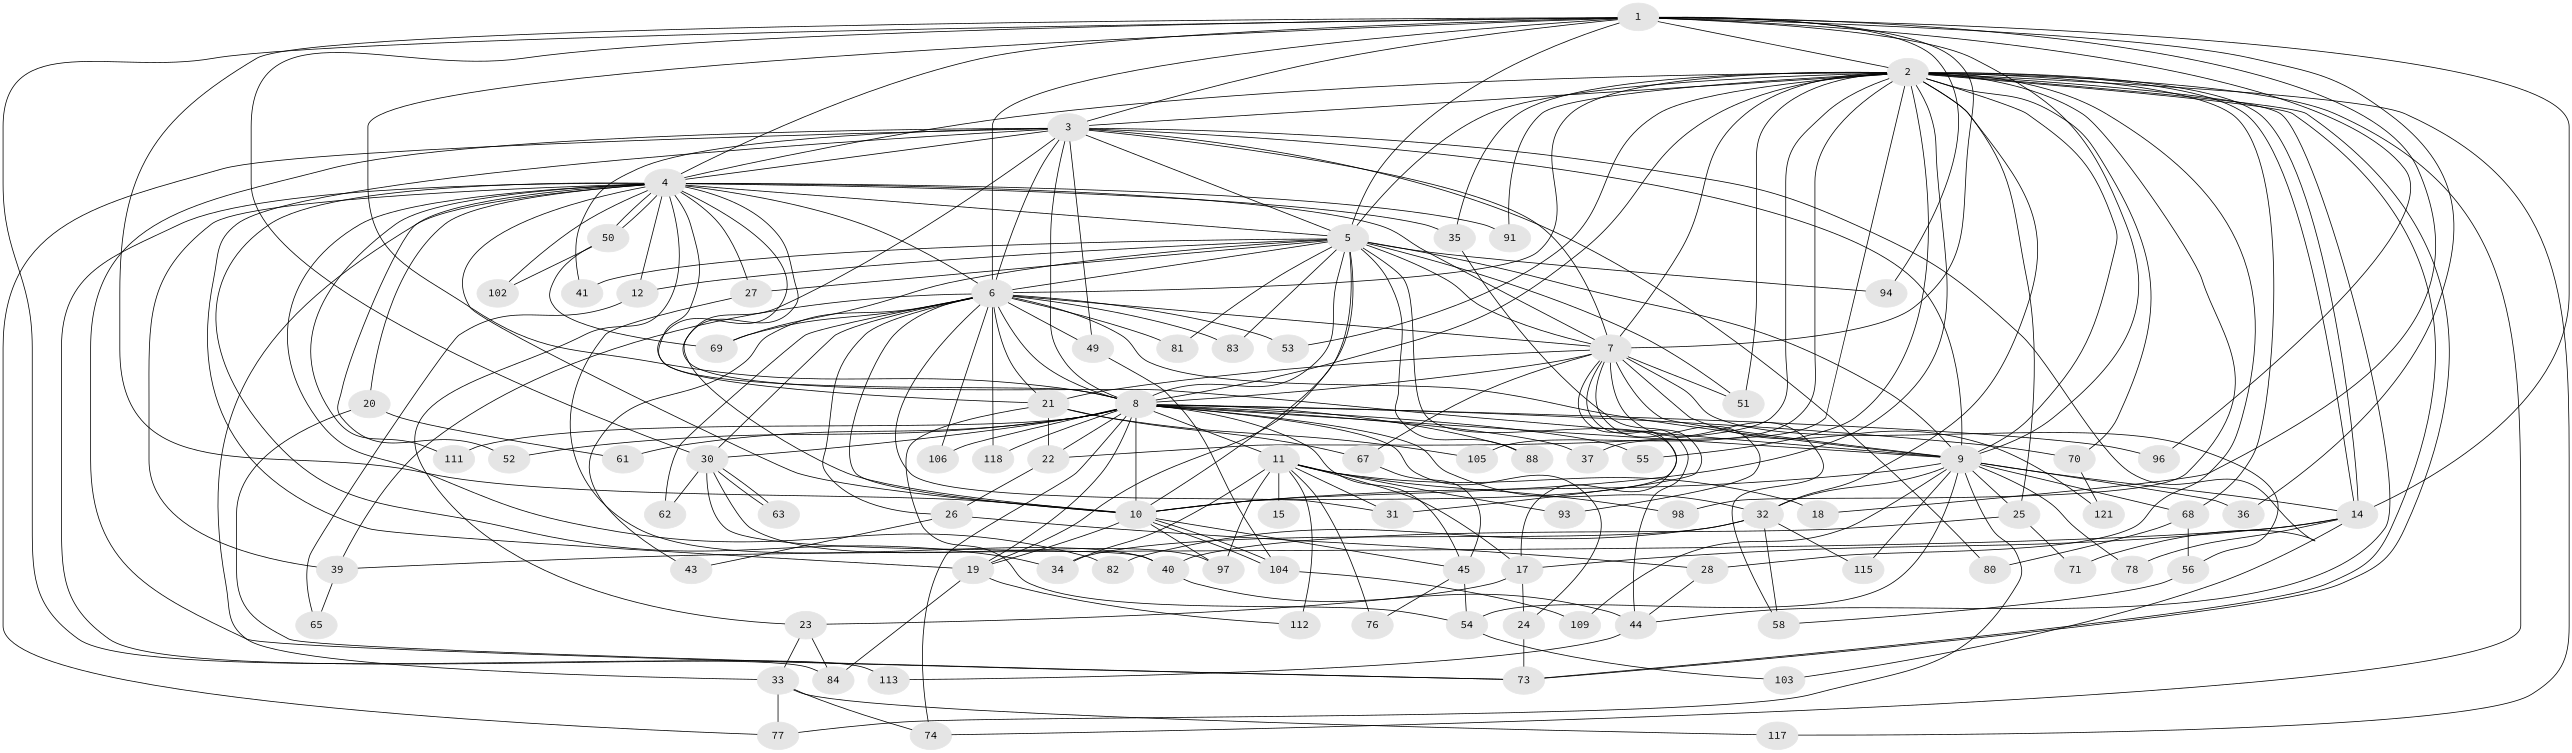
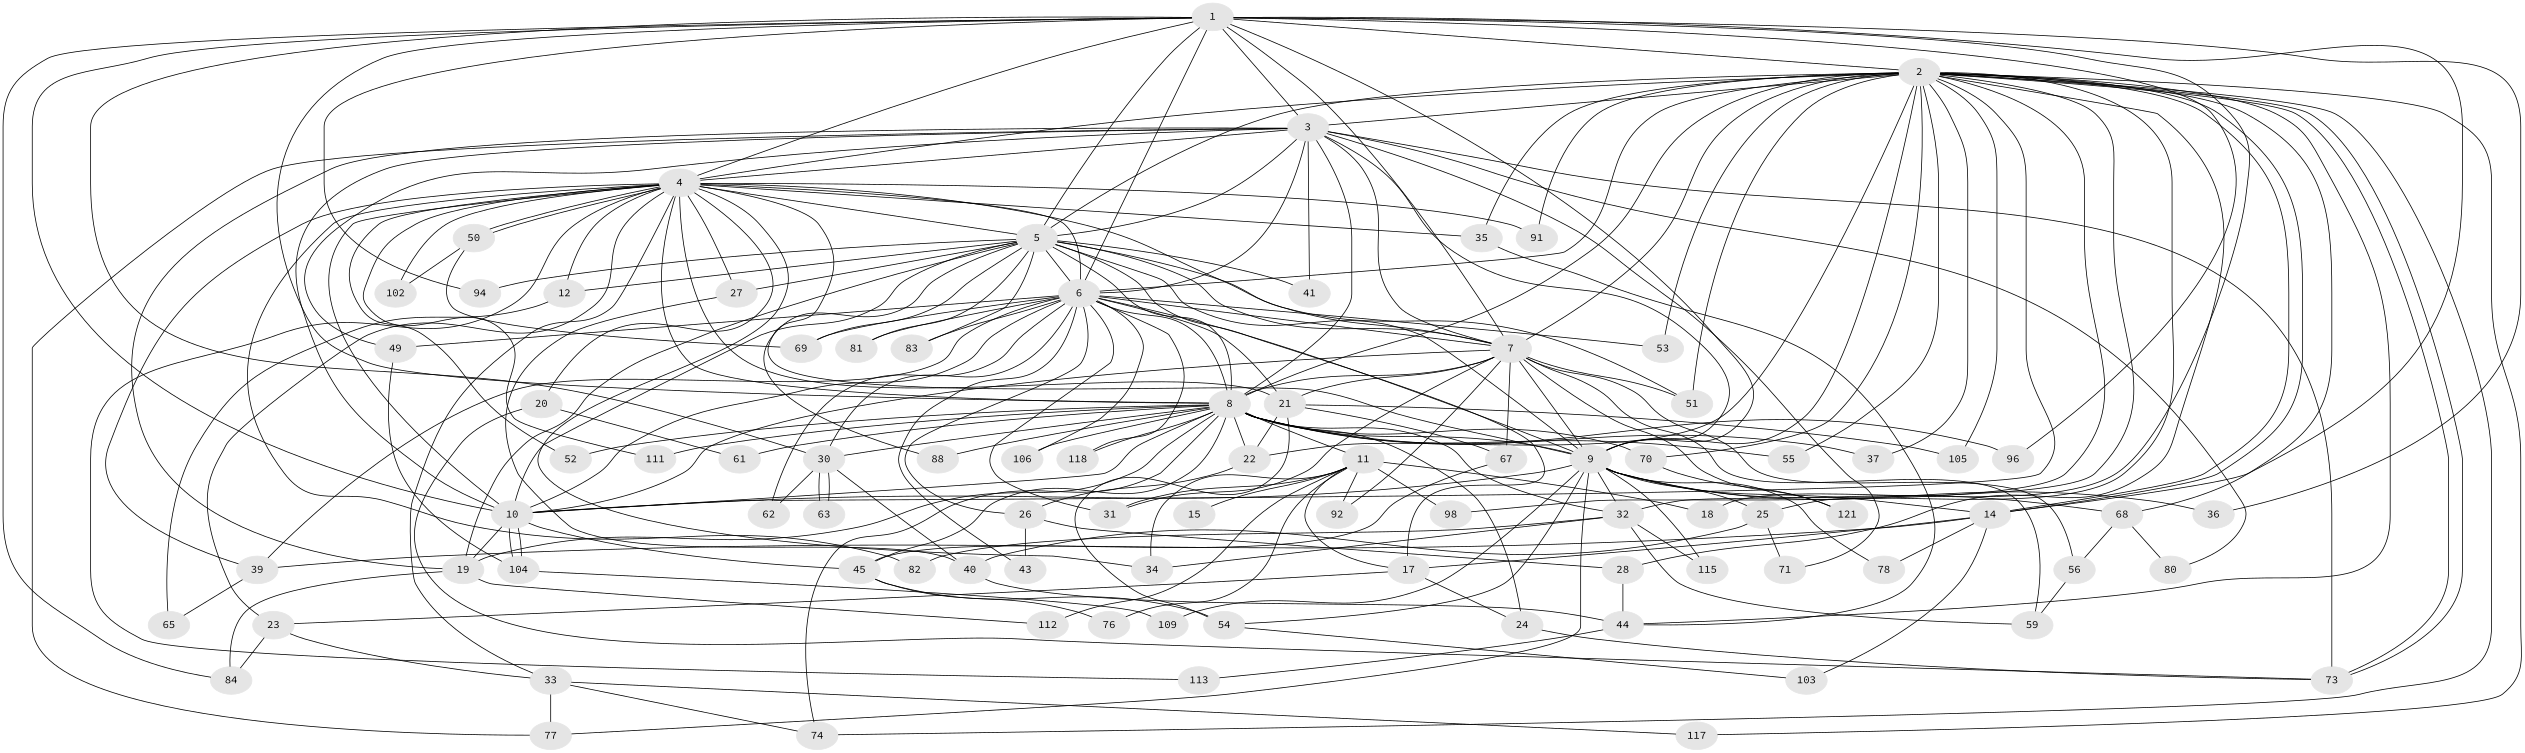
node "93": label "93" -> "92"
node "97": removed
node "58": label "58" -> "59"
